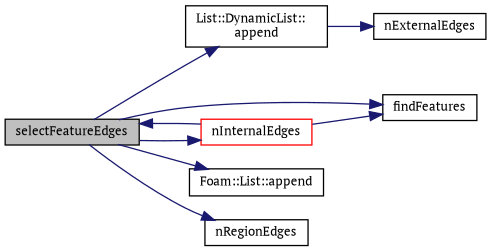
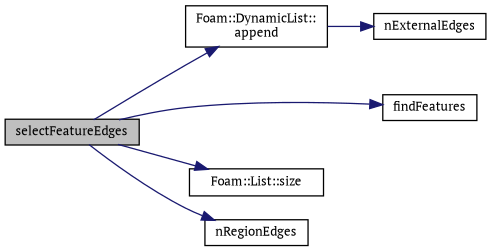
node "List::DynamicList:: append": label "List::DynamicList:: append" -> "Foam::DynamicList:: append"
node "nInternalEdges": removed
node "Foam::List::append": label "Foam::List::append" -> "Foam::List::size"
